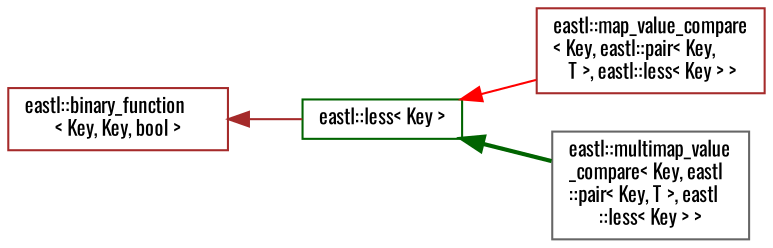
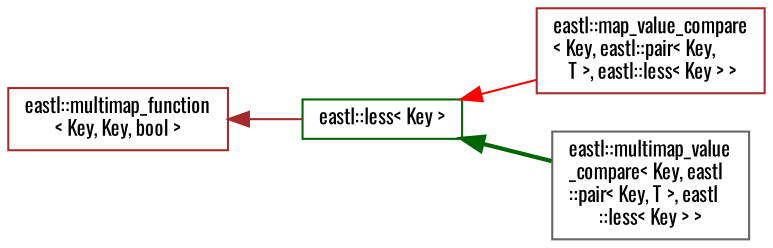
node "eastl::binary_function < Key, Key, bool >": label "eastl::binary_function < Key, Key, bool >" -> "eastl::multimap_function < Key, Key, bool >"
